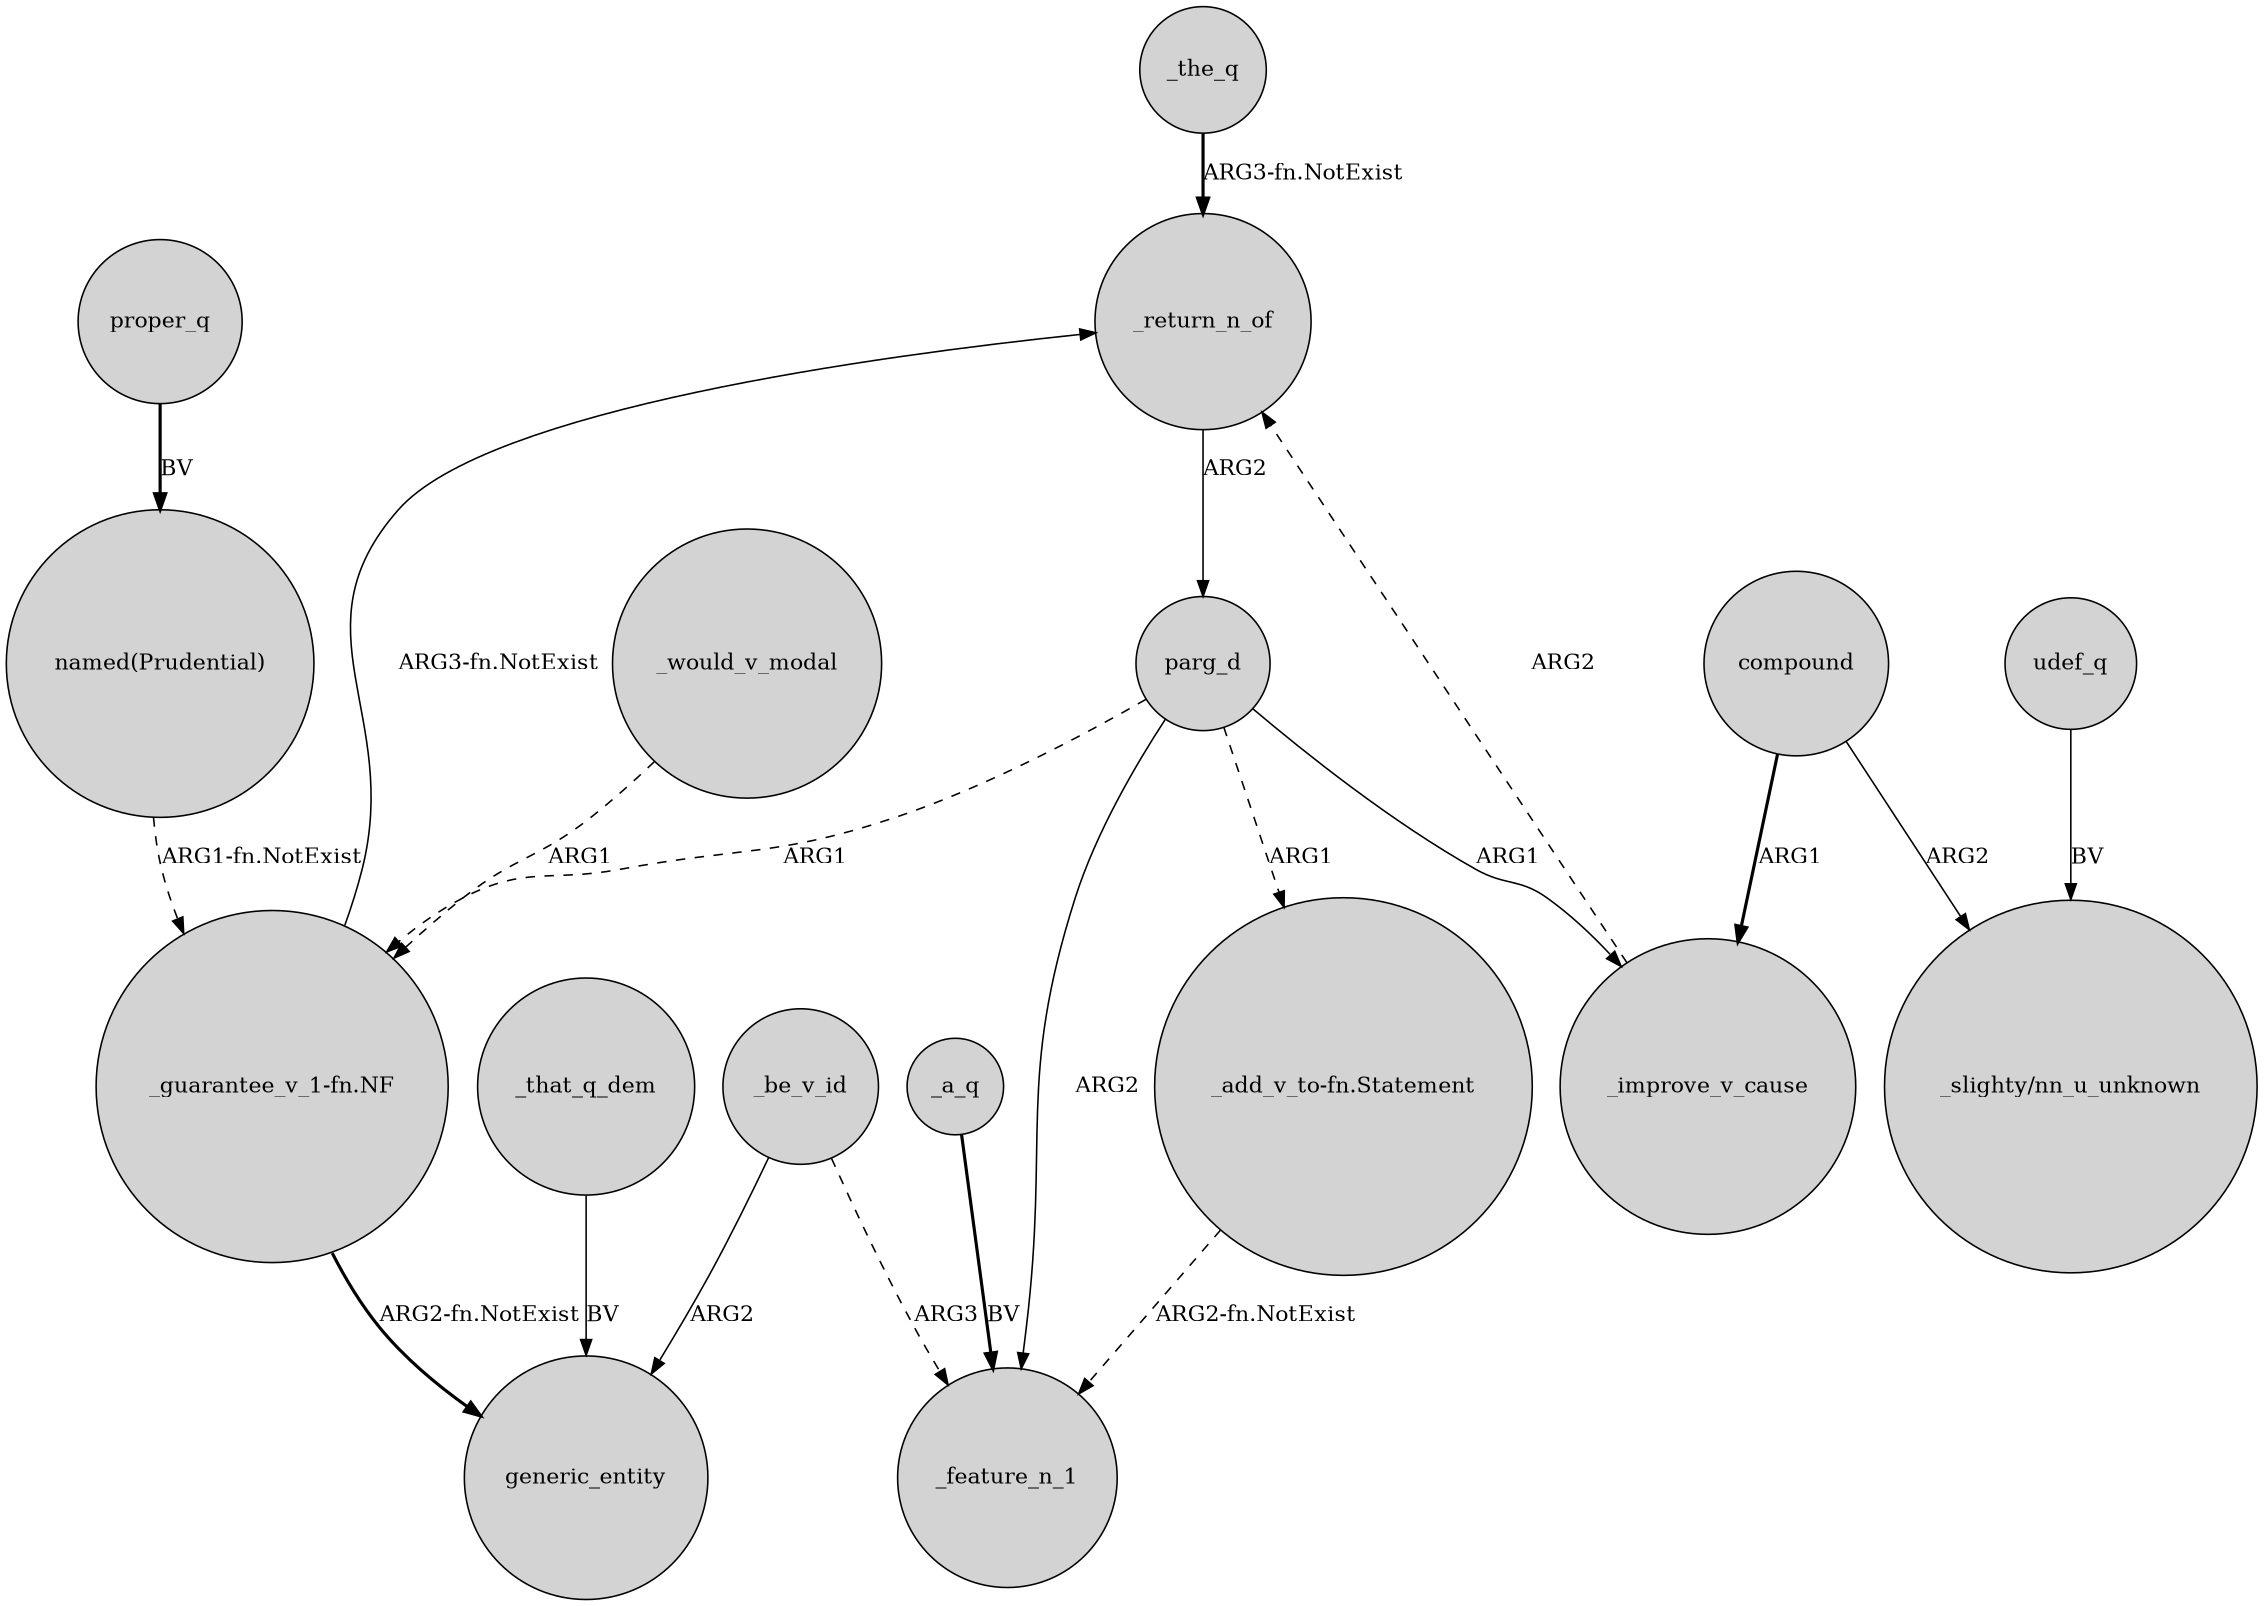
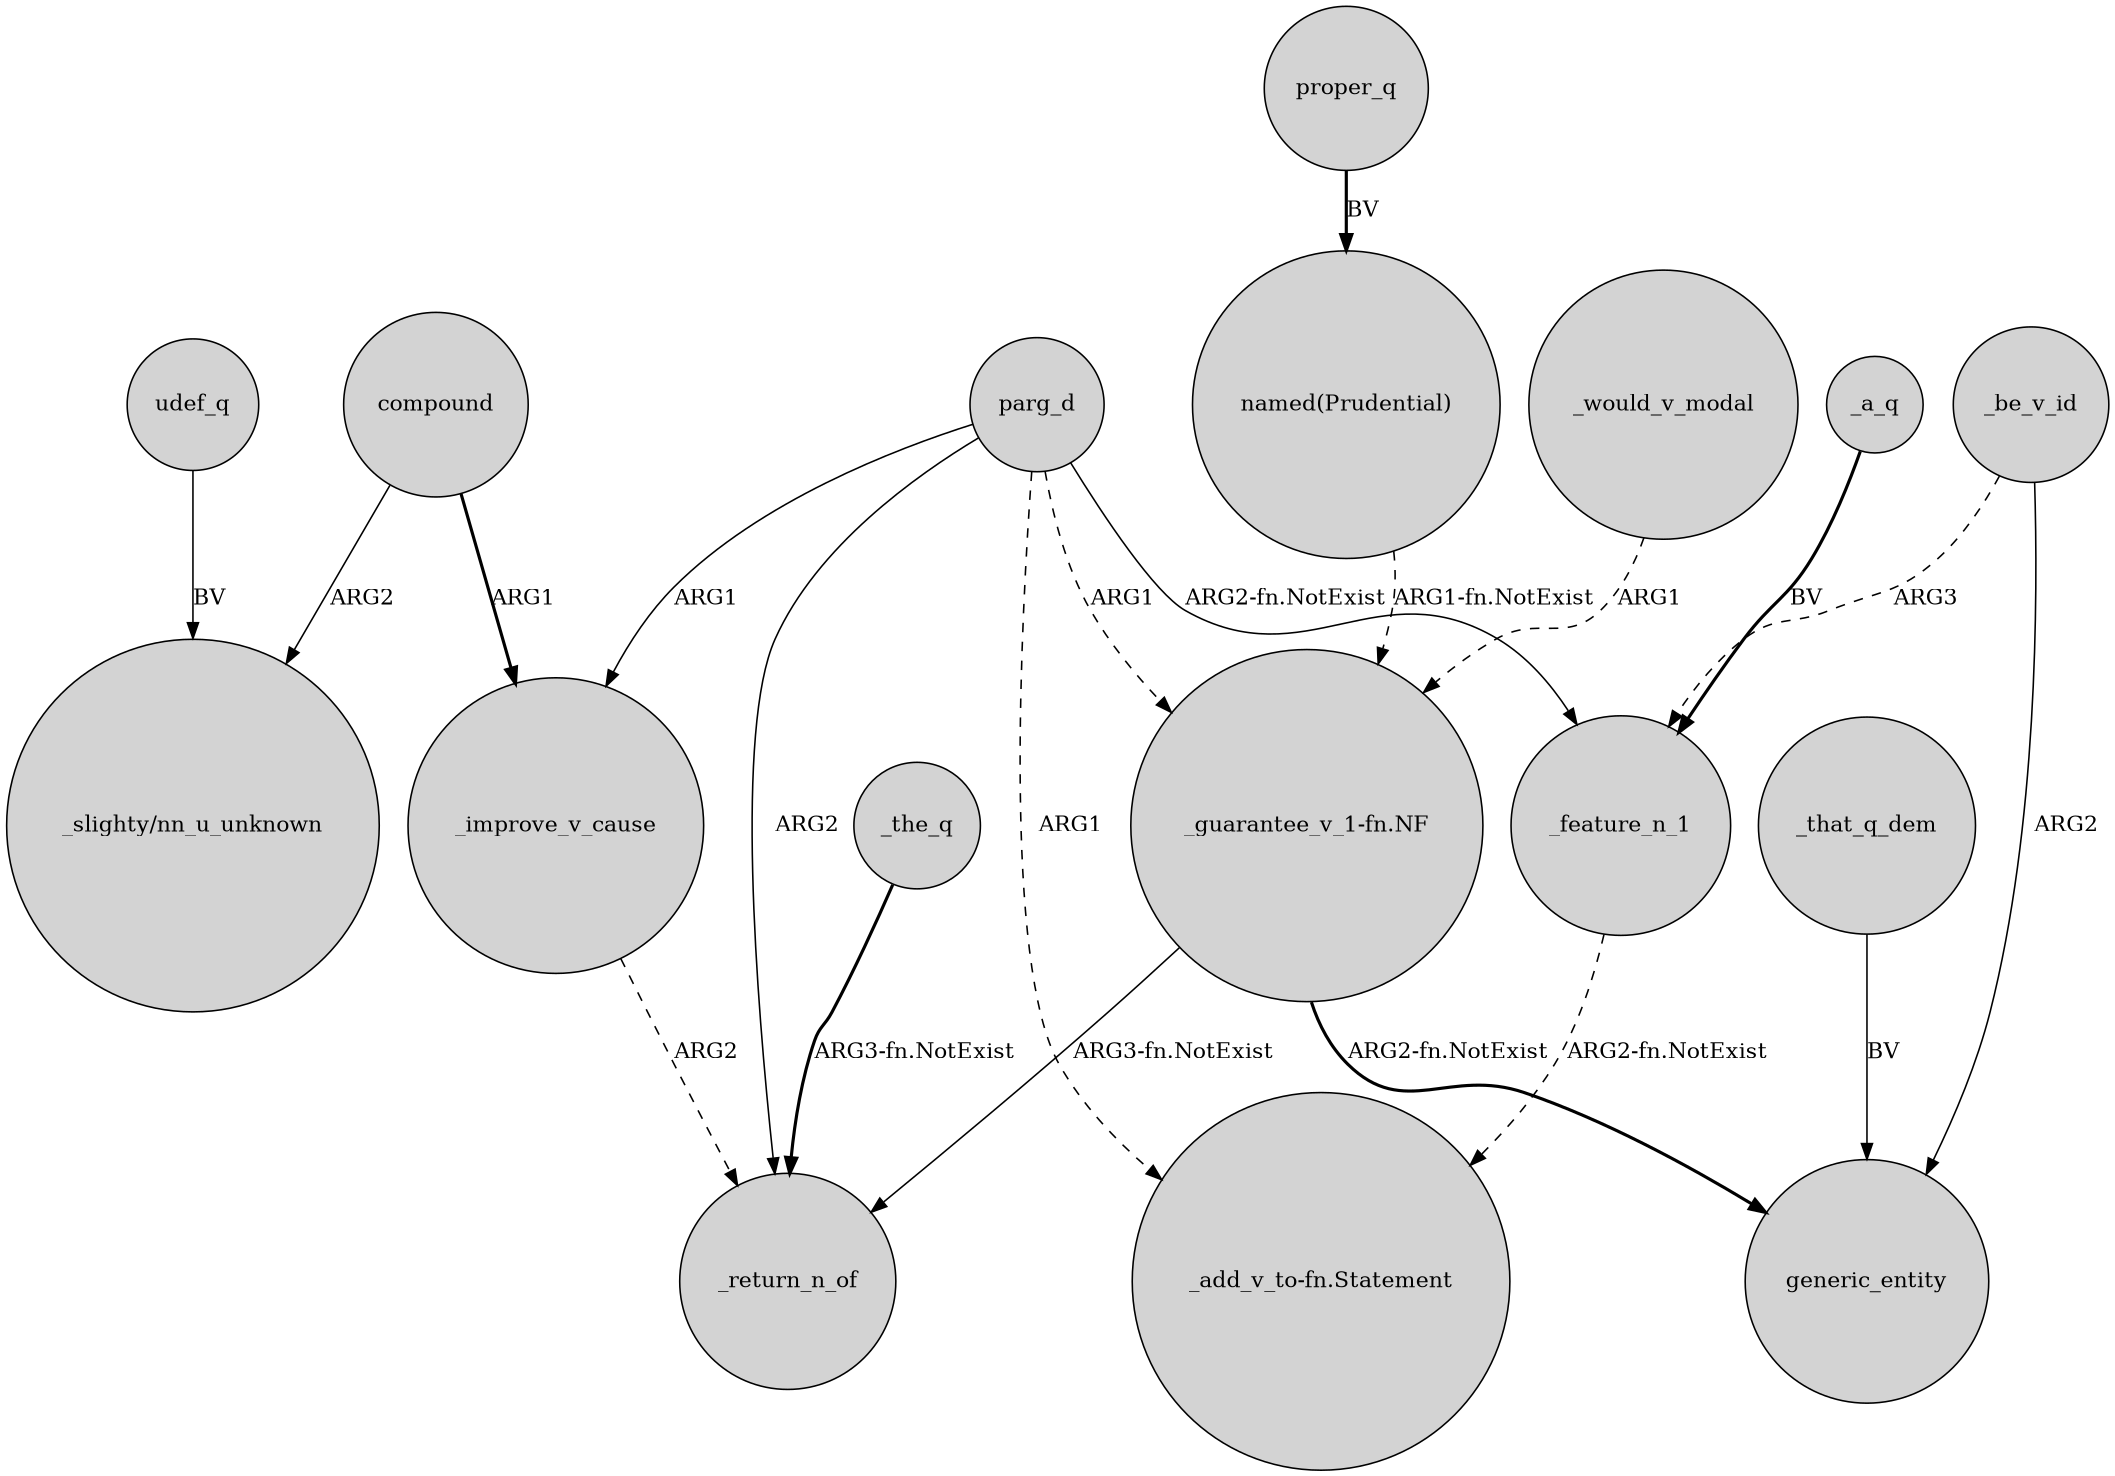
edge "_return_n_of" -> "parg_d": reversed
edge "parg_d" -> "_feature_n_1": label "ARG2" -> "ARG2-fn.NotExist"
edge "_add_v_to-fn.Statement" -> "_feature_n_1": reversed
